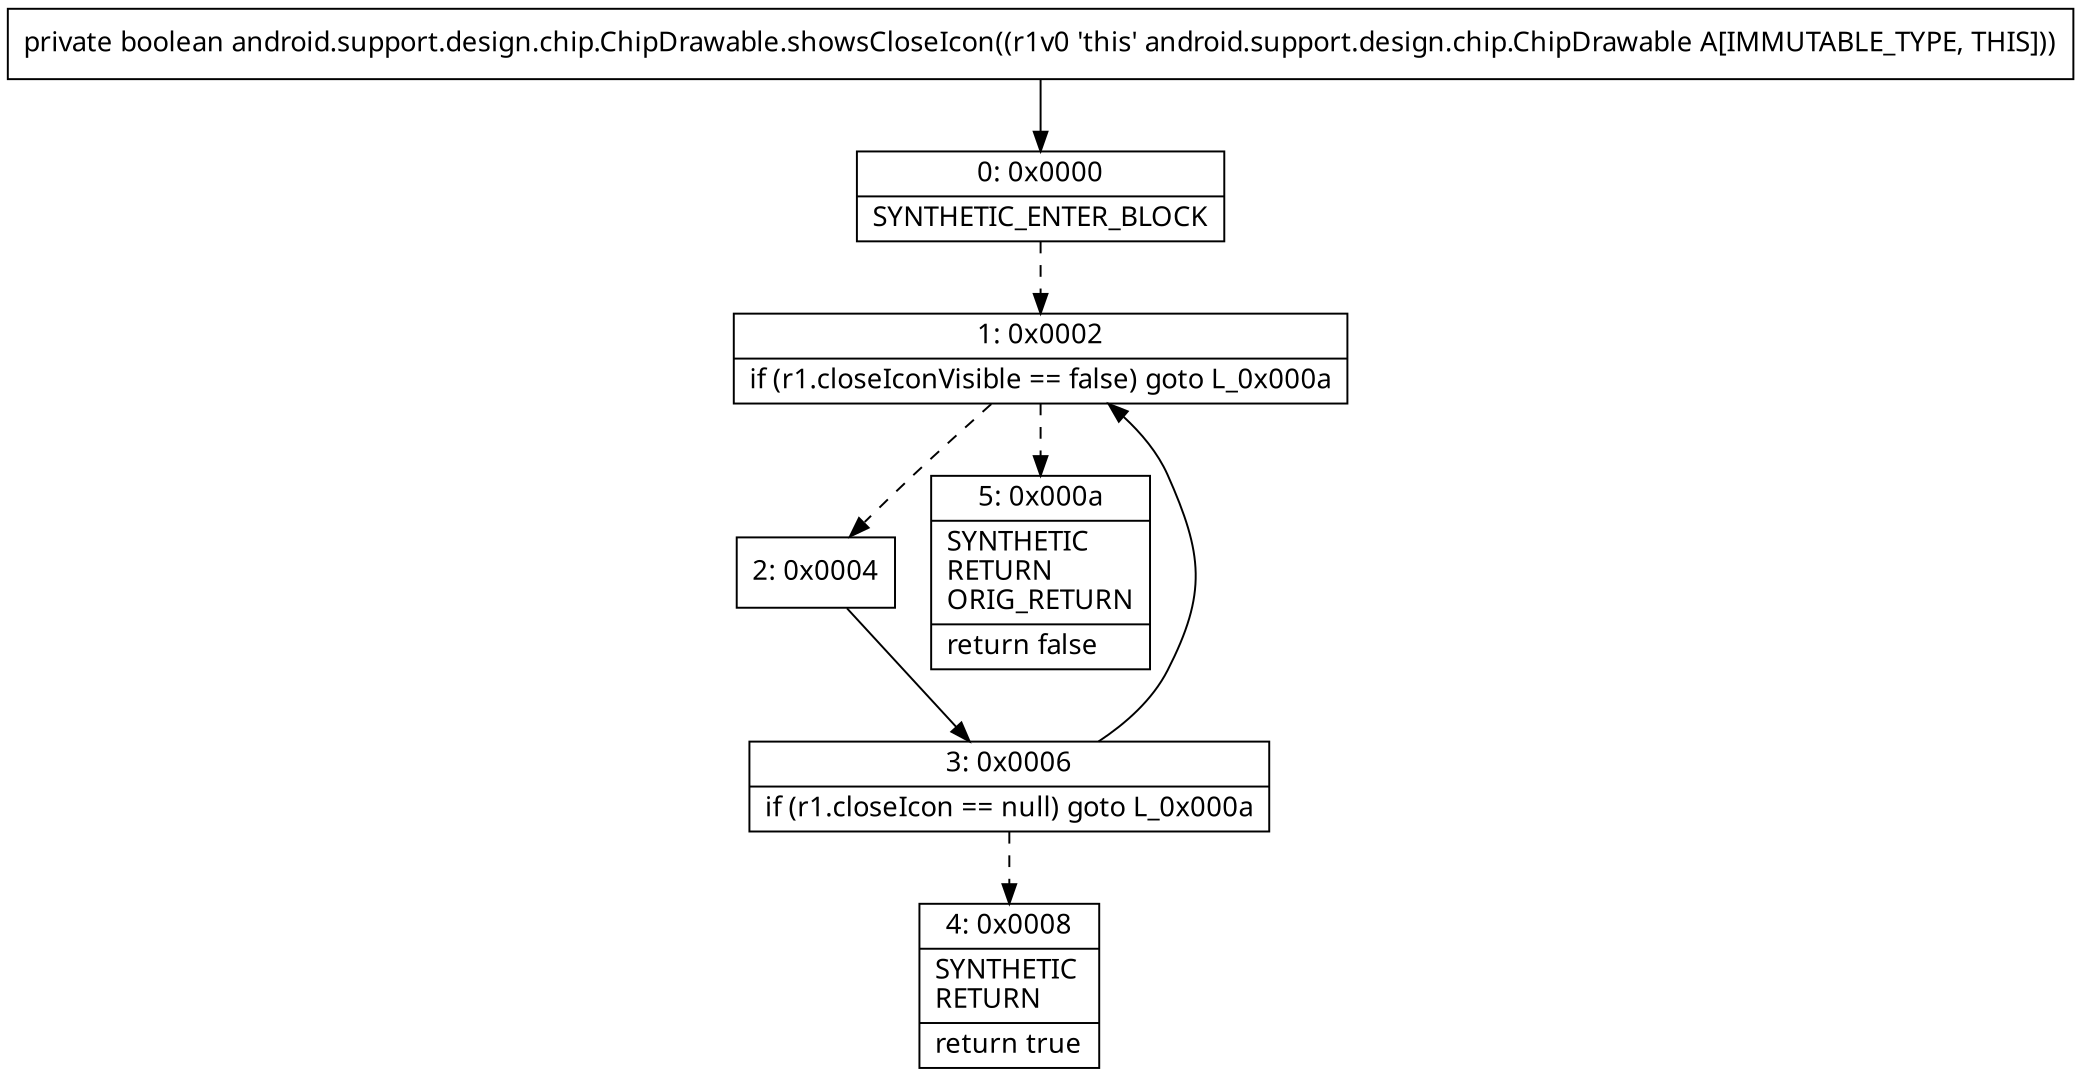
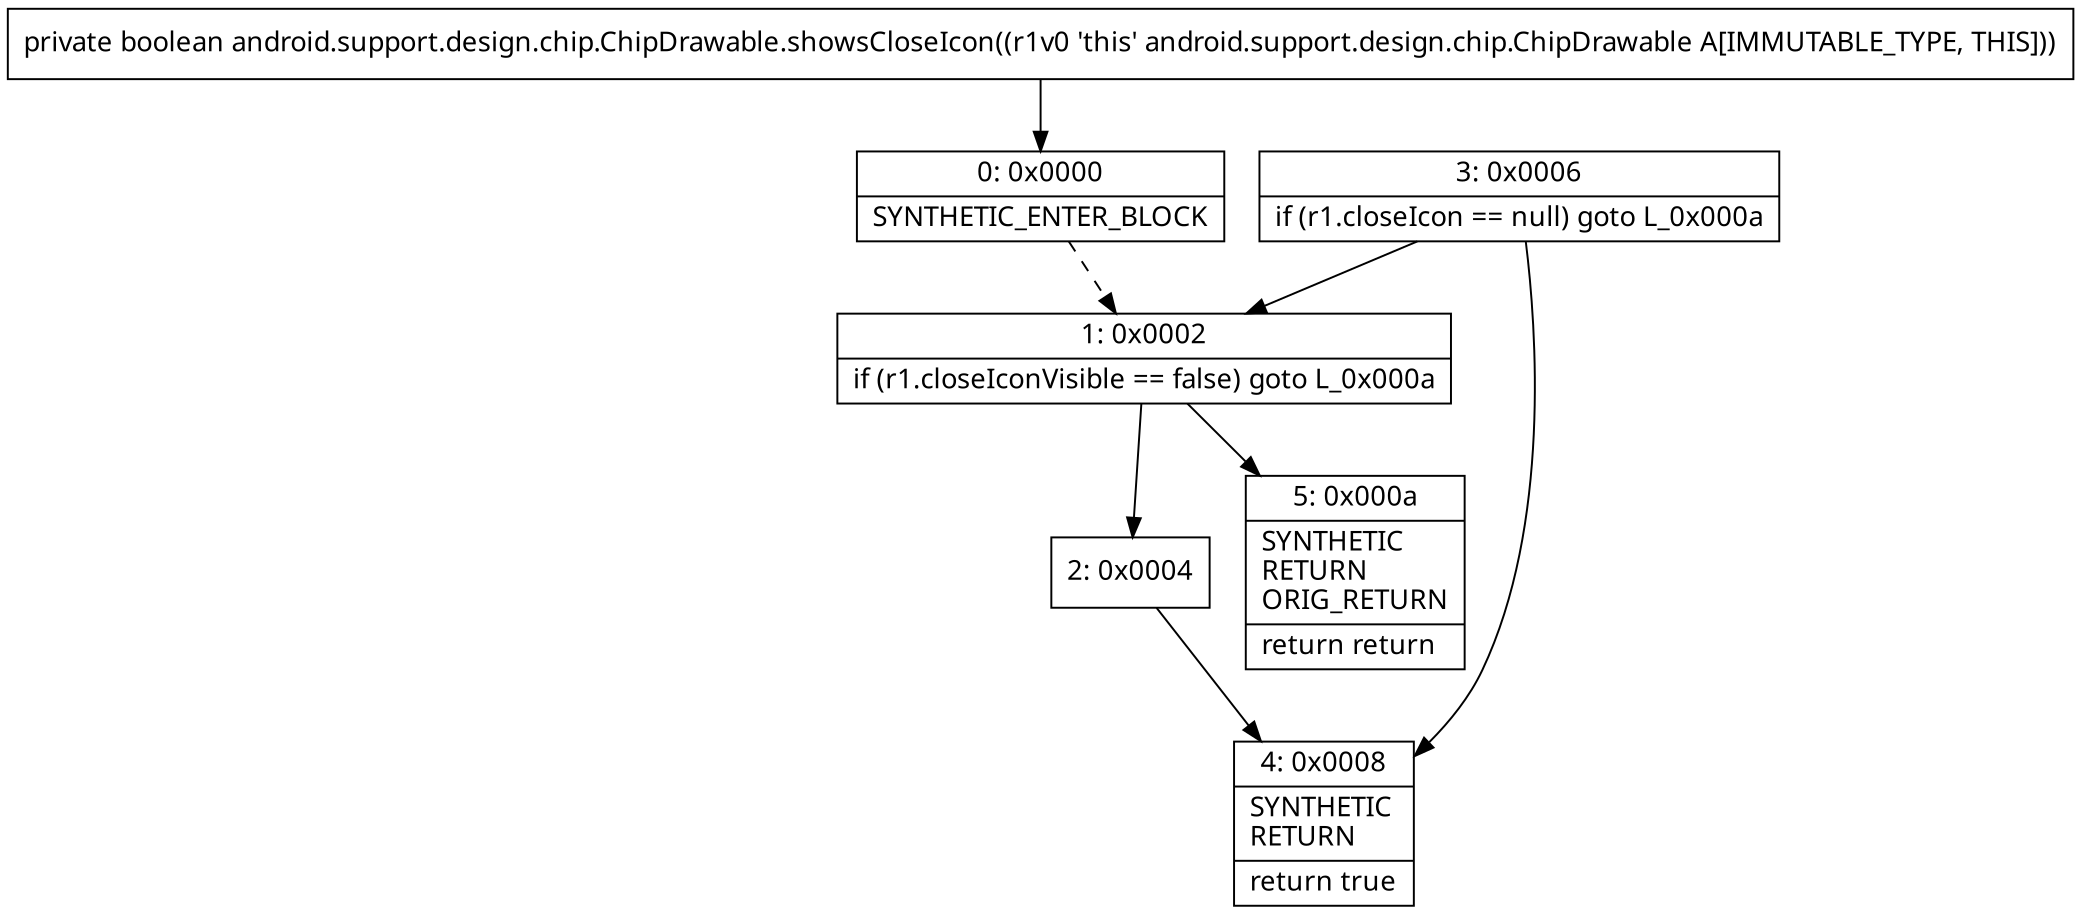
edge "1: 0x0002" -> "5: 0x000a": style dashed -> solid
edge "1: 0x0002" -> "2: 0x0004": style dashed -> solid
node "5: 0x000a": text "return false" -> "return return"
edge "2: 0x0004" -> "3: 0x0006": now "2: 0x0004" -> "4: 0x0008"
edge "3: 0x0006" -> "4: 0x0008": style dashed -> solid
